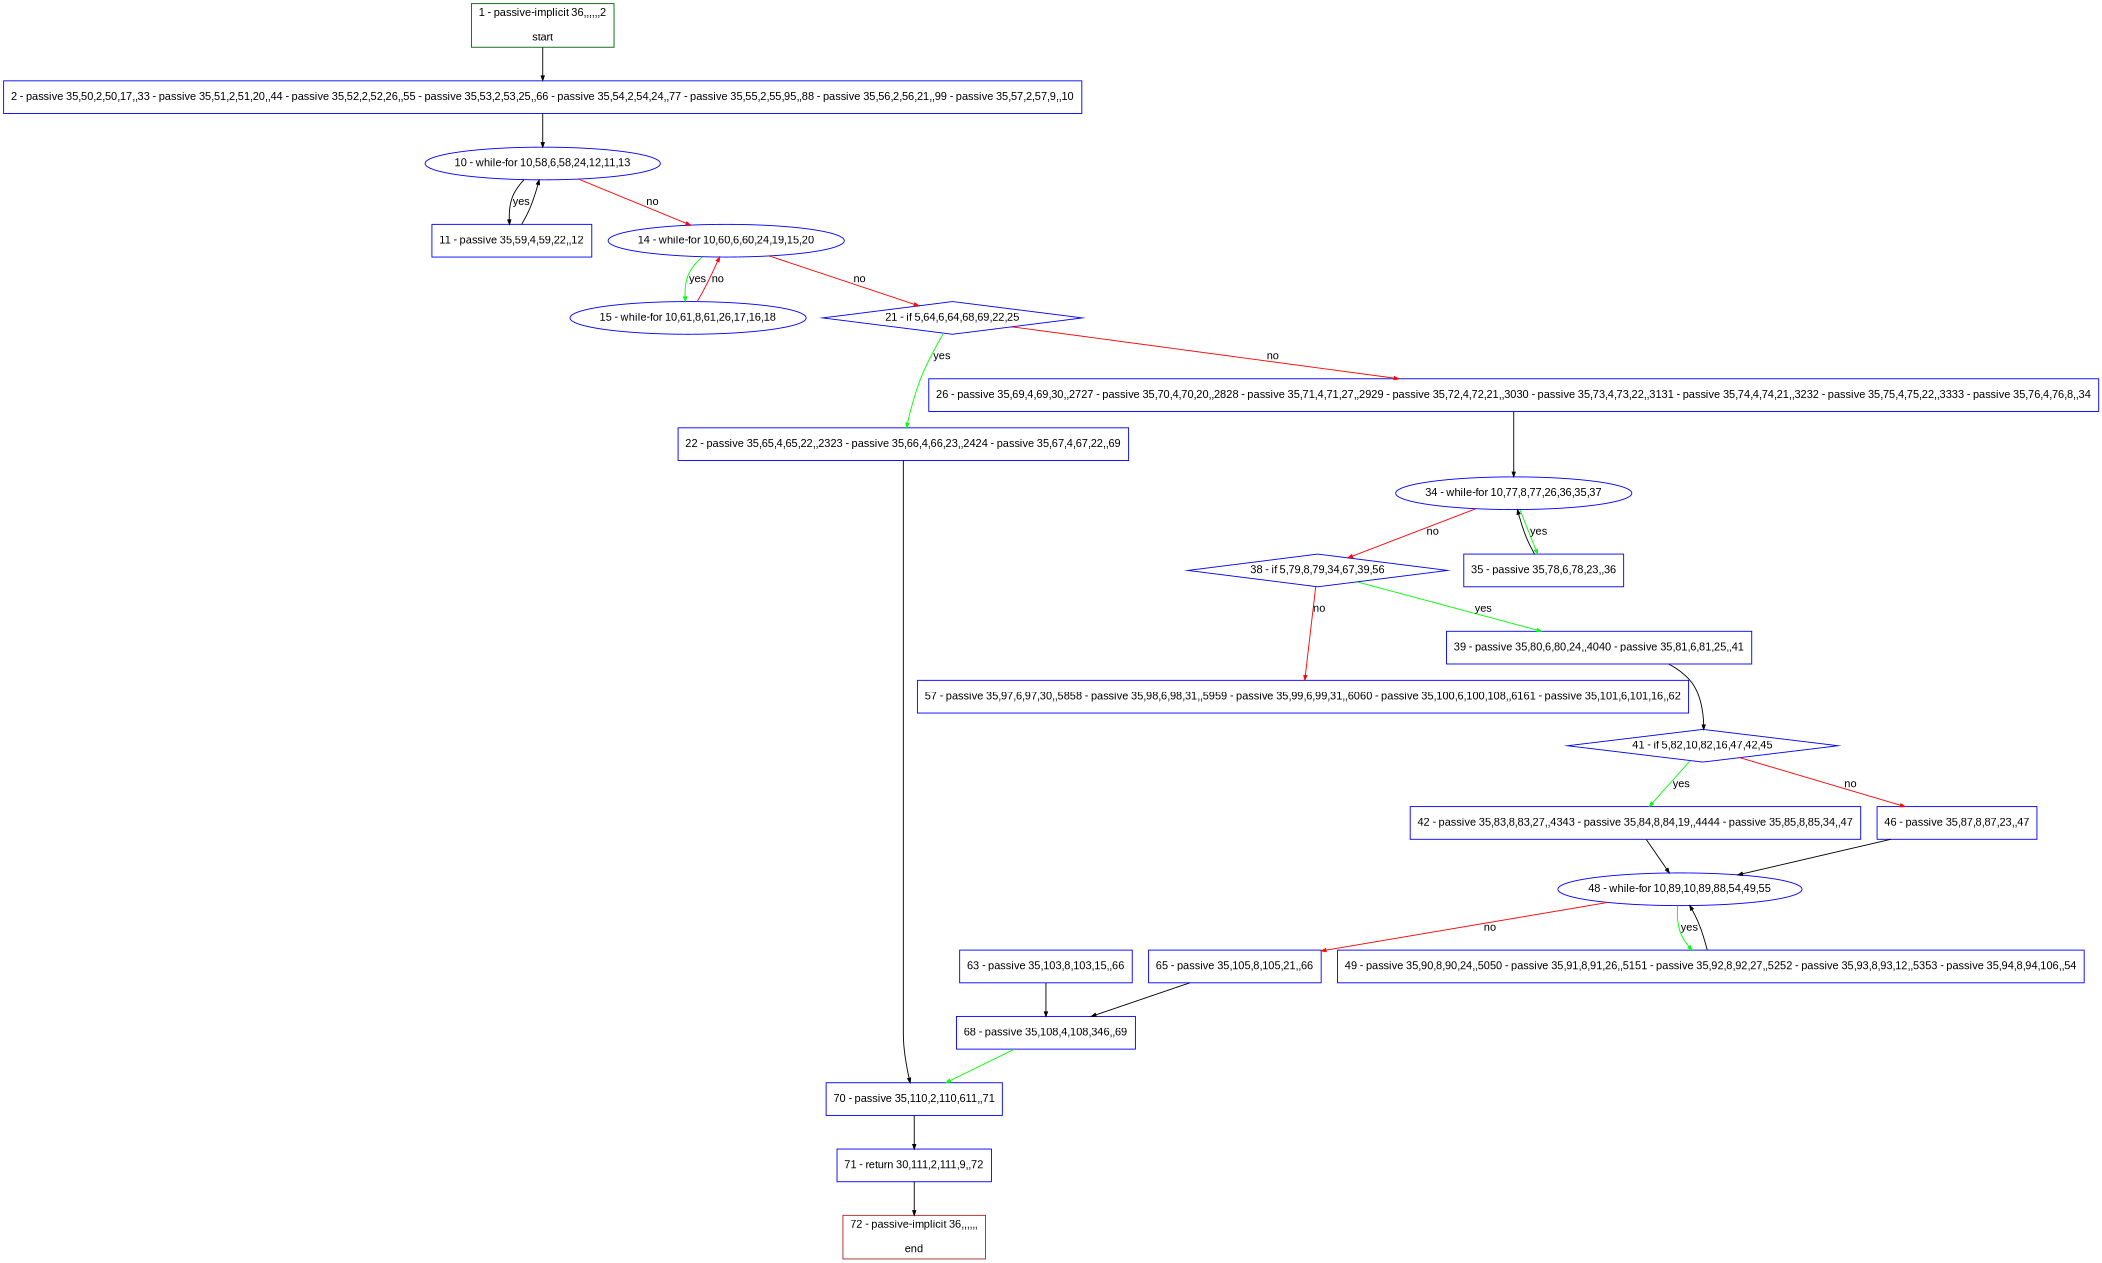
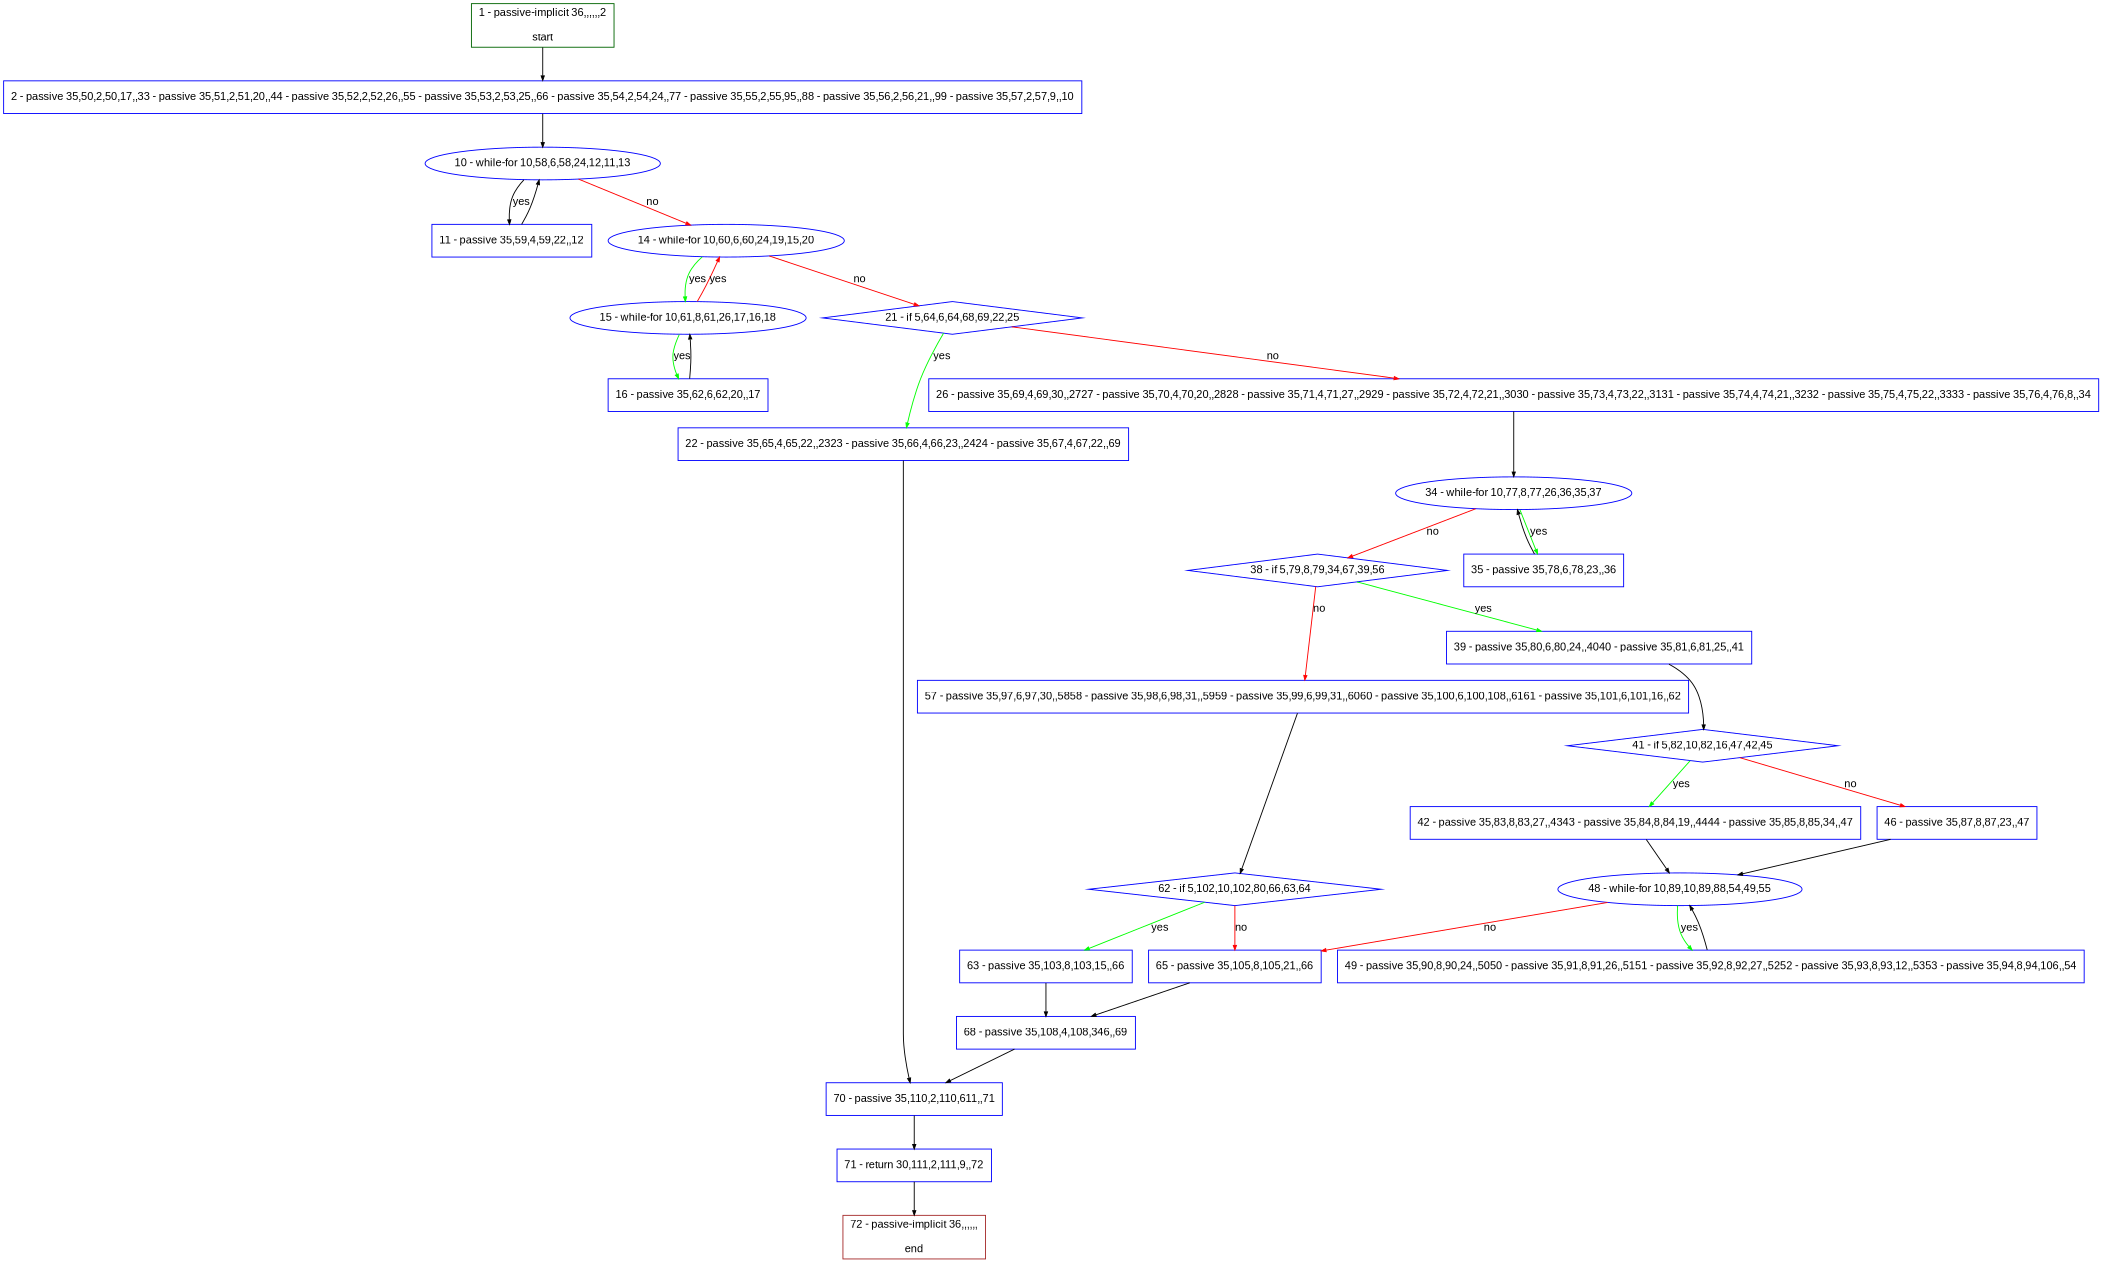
edge "15 - while-for 10,61,8,61,26,17,16,18" -> "14 - while-for 10,60,6,60,24,19,15,20": label "no" -> "yes"
node "16 - passive 35,62,6,62,20,,17": added
node "62 - if 5,102,10,102,80,66,63,64": added
edge "68 - passive 35,108,4,108,346,,69" -> "70 - passive 35,110,2,110,611,,71": color #00ff00 -> #000000
